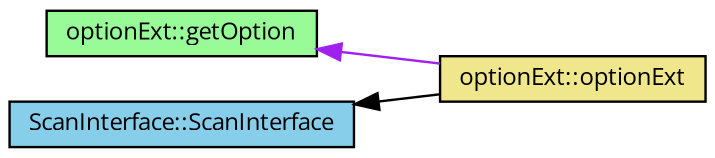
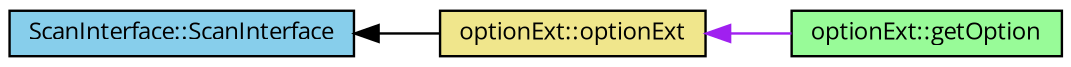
edge "optionExt::optionExt" -> "optionExt::getOption": reversed
